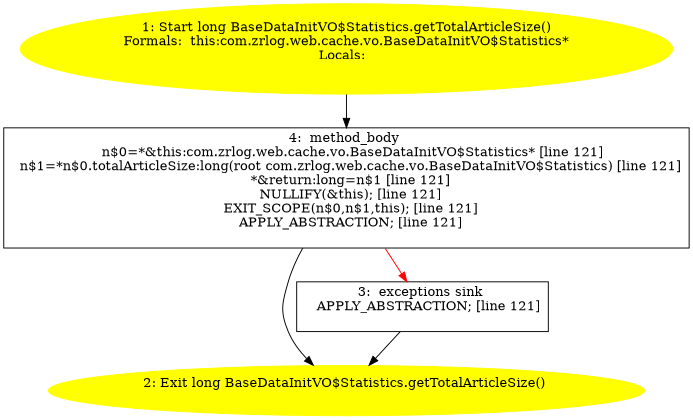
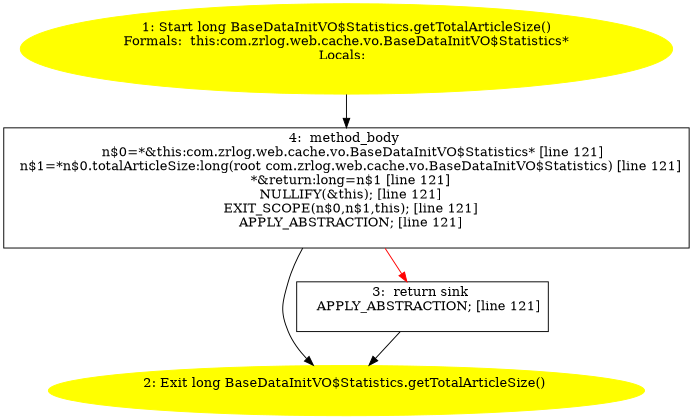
node "3:  exceptions sink APPLY_ABSTRACTION; [line 121]": label "3:  exceptions sink APPLY_ABSTRACTION; [line 121]" -> "3:  return sink APPLY_ABSTRACTION; [line 121]"
